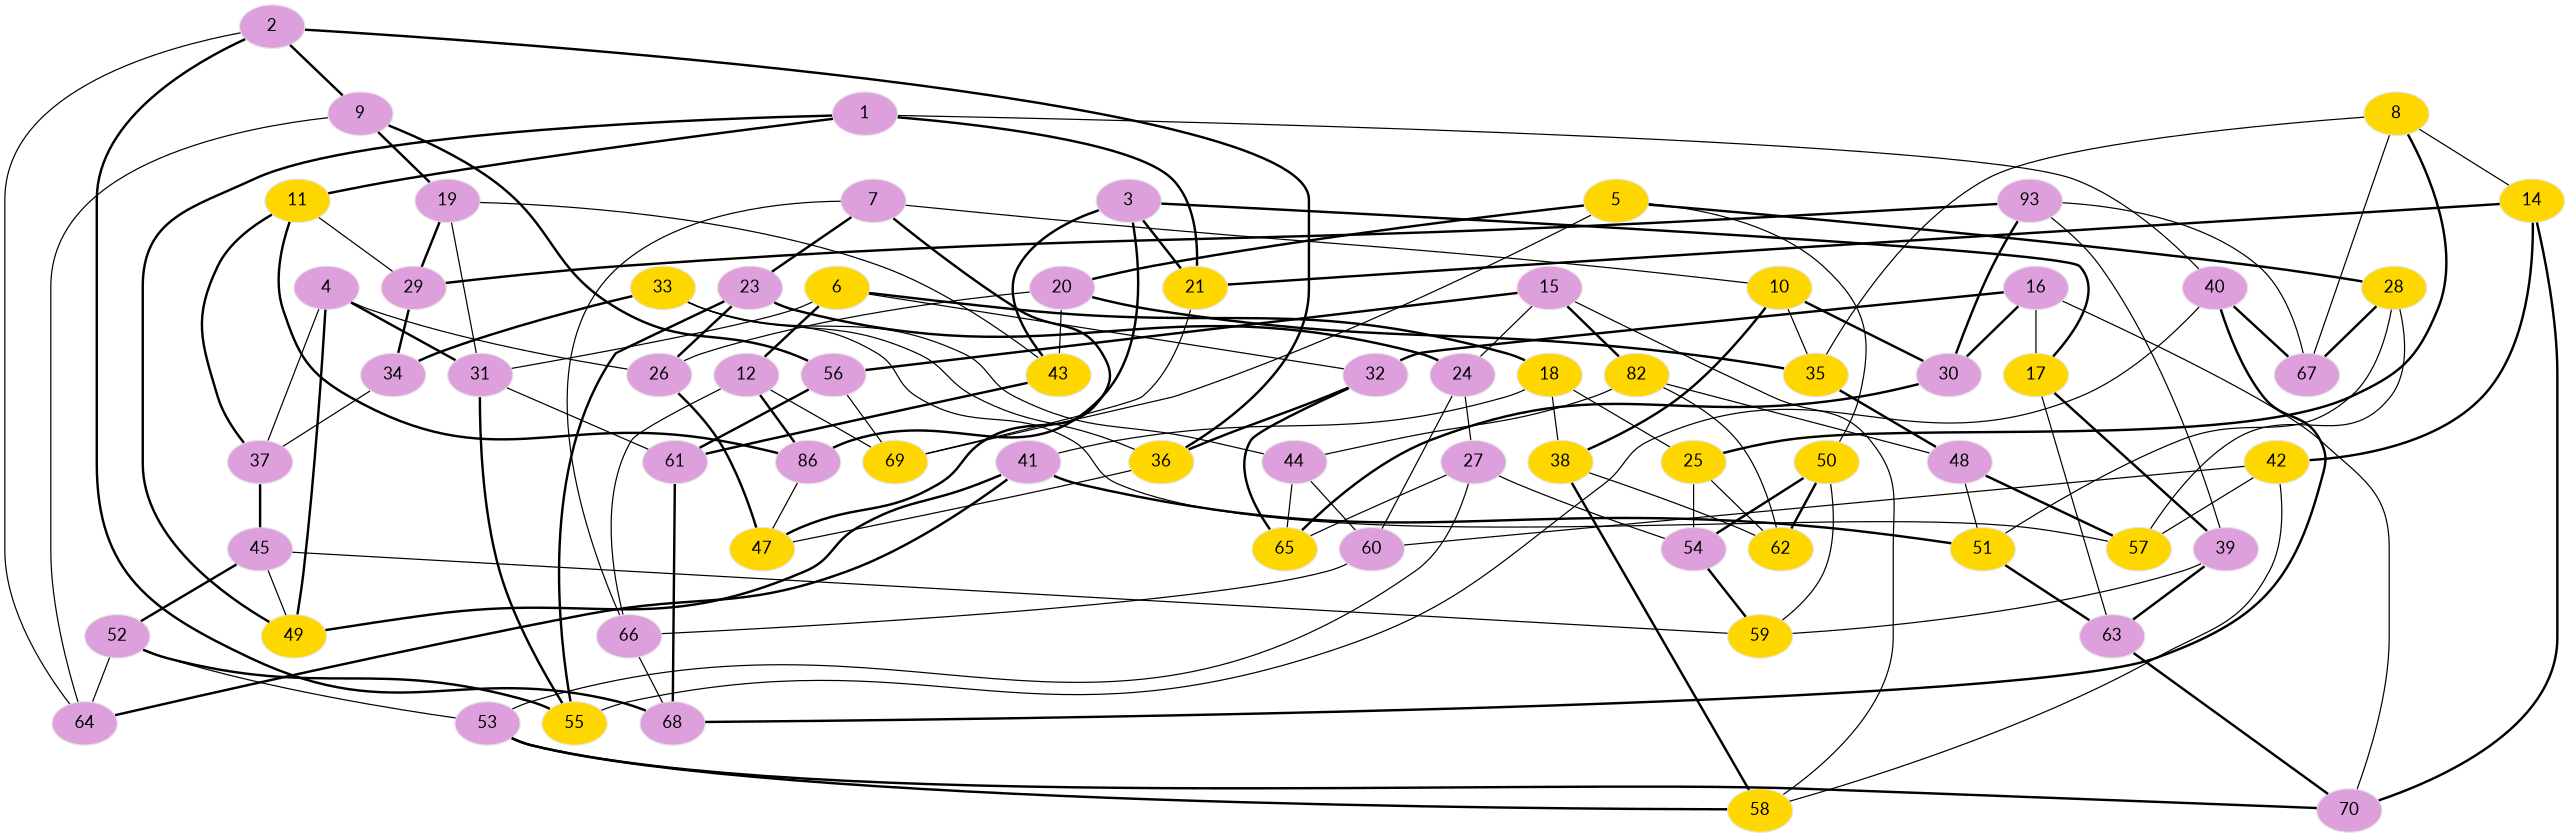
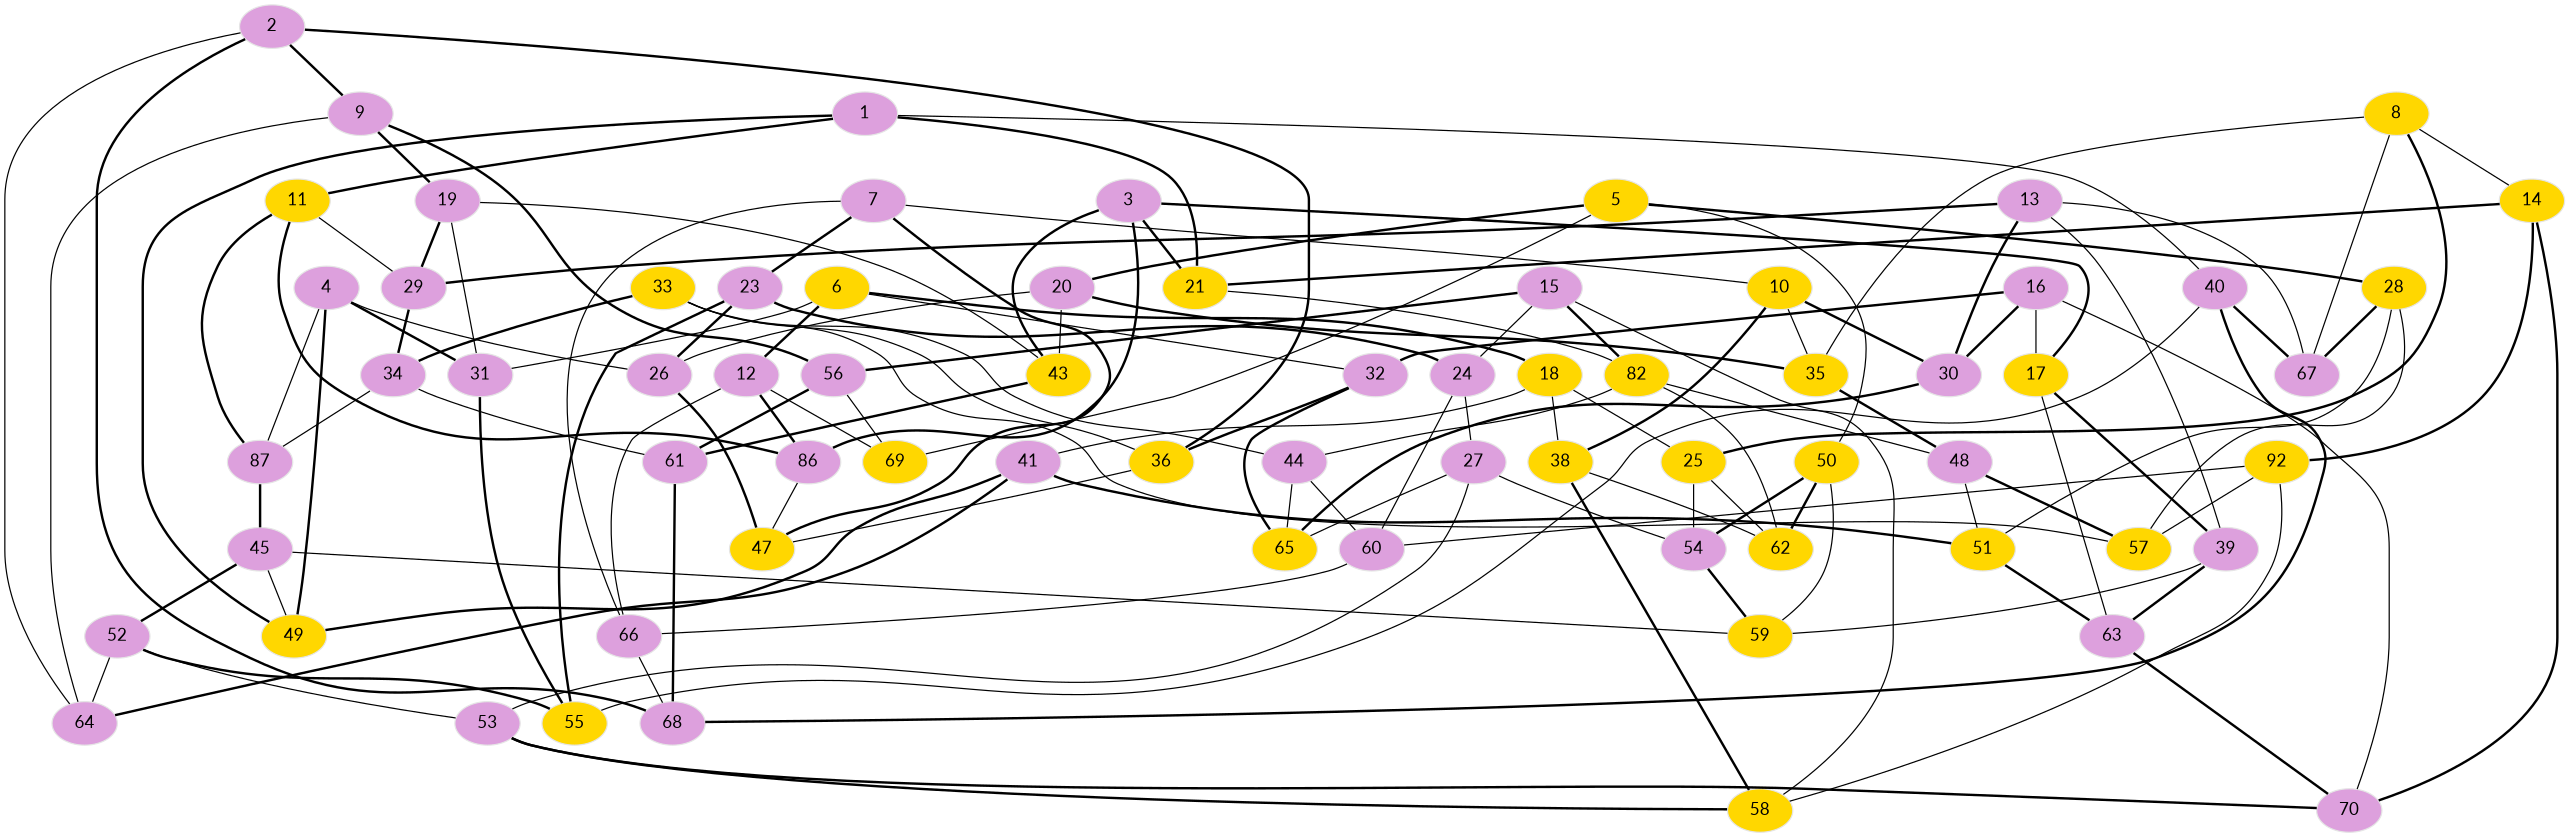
node "93": label "93" -> "13"
edge "21" -- "69": now "21" -- "82"
edge "31" -- "61": now "34" -- "61"
node "37": label "37" -> "87"
node "42": label "42" -> "92"
